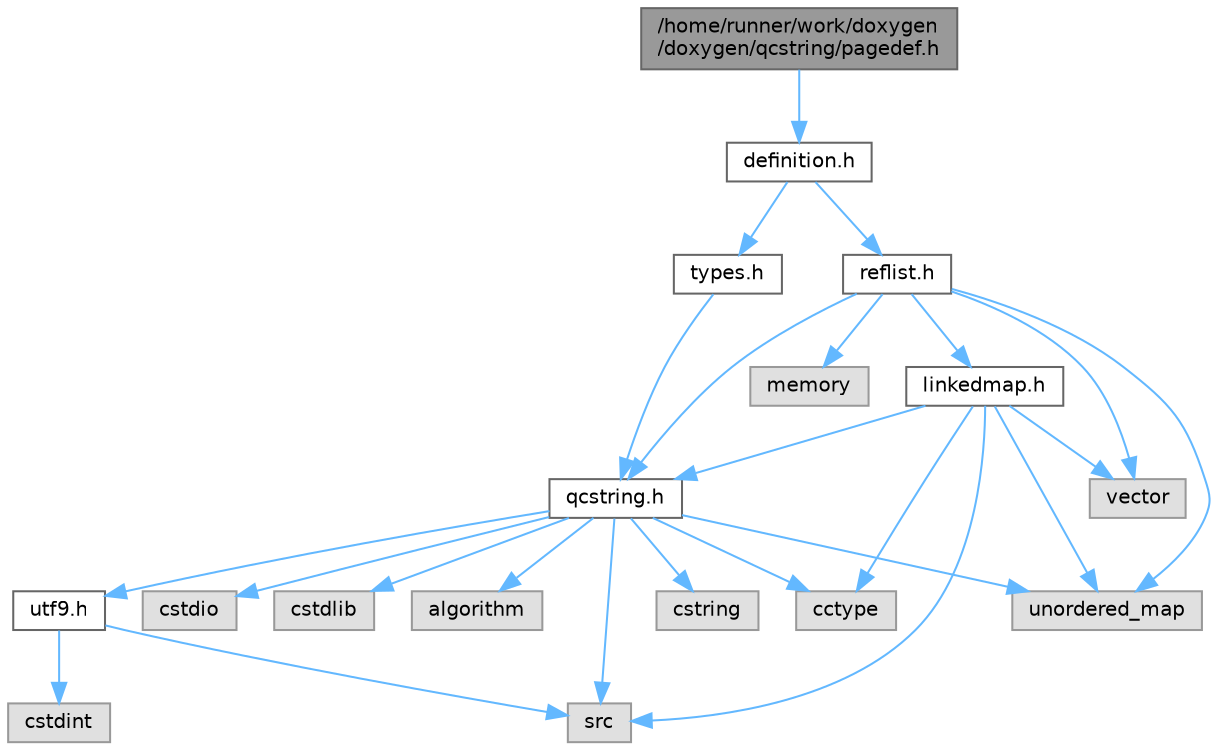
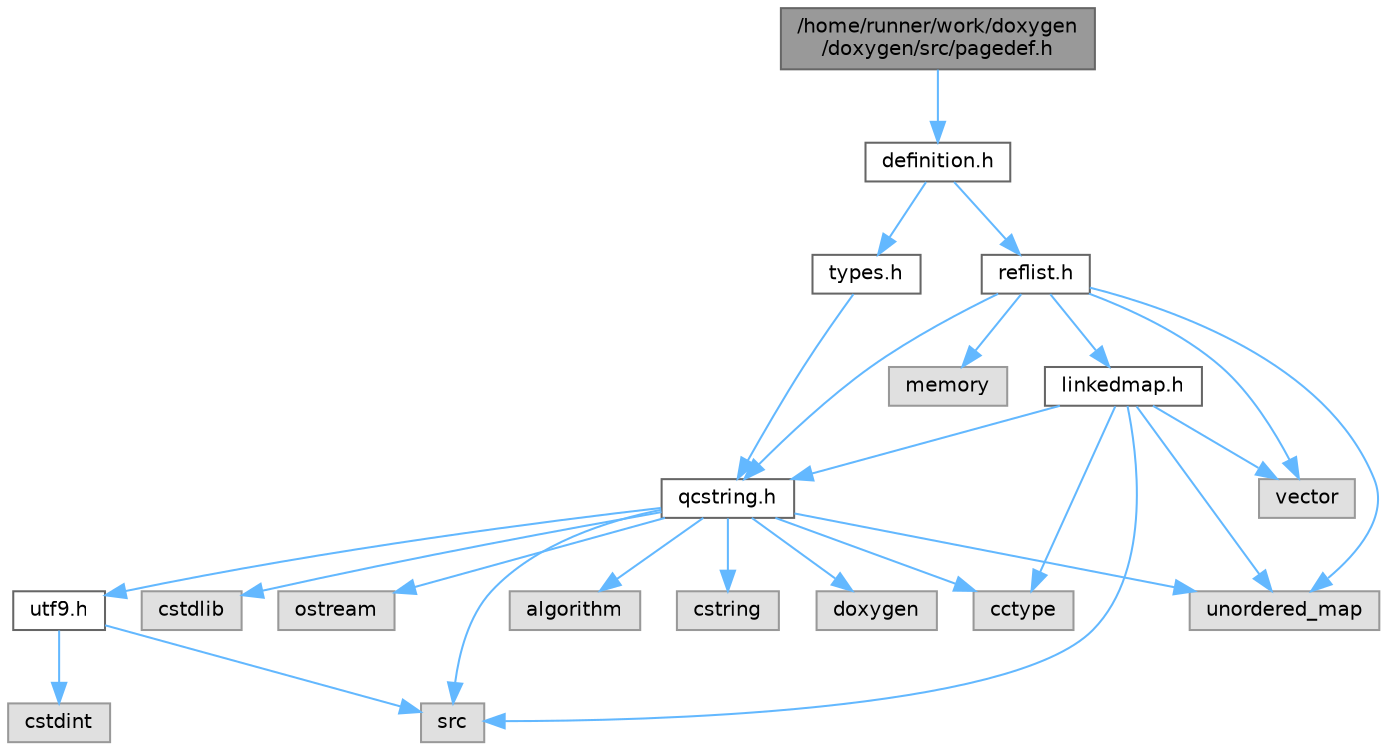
node "/home/runner/work/doxygen /doxygen/qcstring/pagedef.h": label "/home/runner/work/doxygen /doxygen/qcstring/pagedef.h" -> "/home/runner/work/doxygen /doxygen/src/pagedef.h"
node "cstdio": label "cstdio" -> "doxygen"
node "ostream": added
